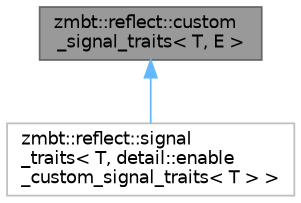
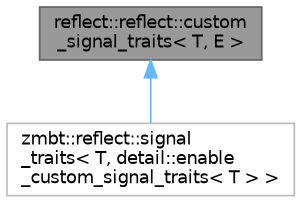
node "zmbt::reflect::custom _signal_traits< T, E >": label "zmbt::reflect::custom _signal_traits< T, E >" -> "reflect::reflect::custom _signal_traits< T, E >"
